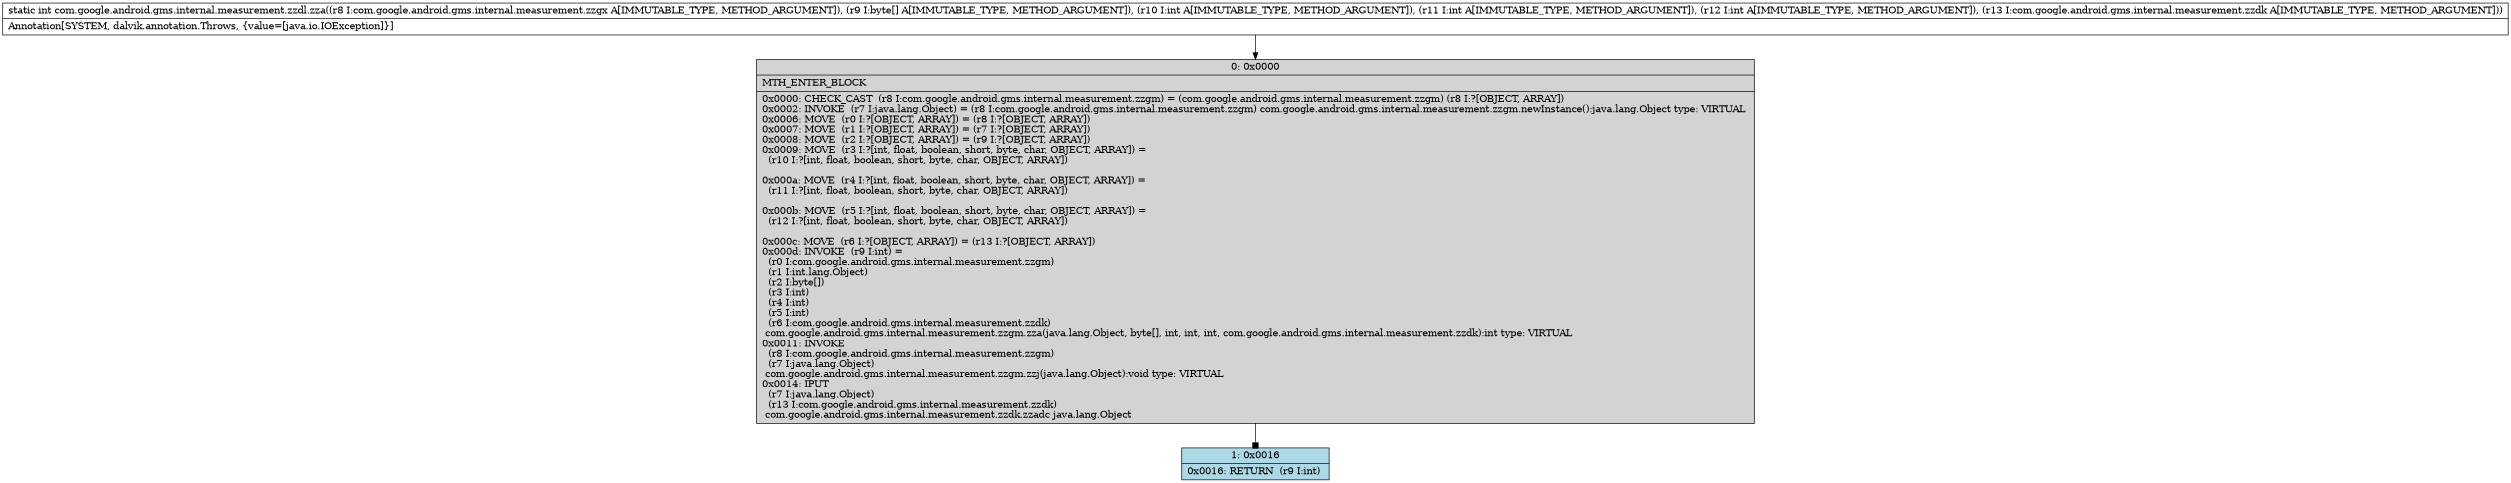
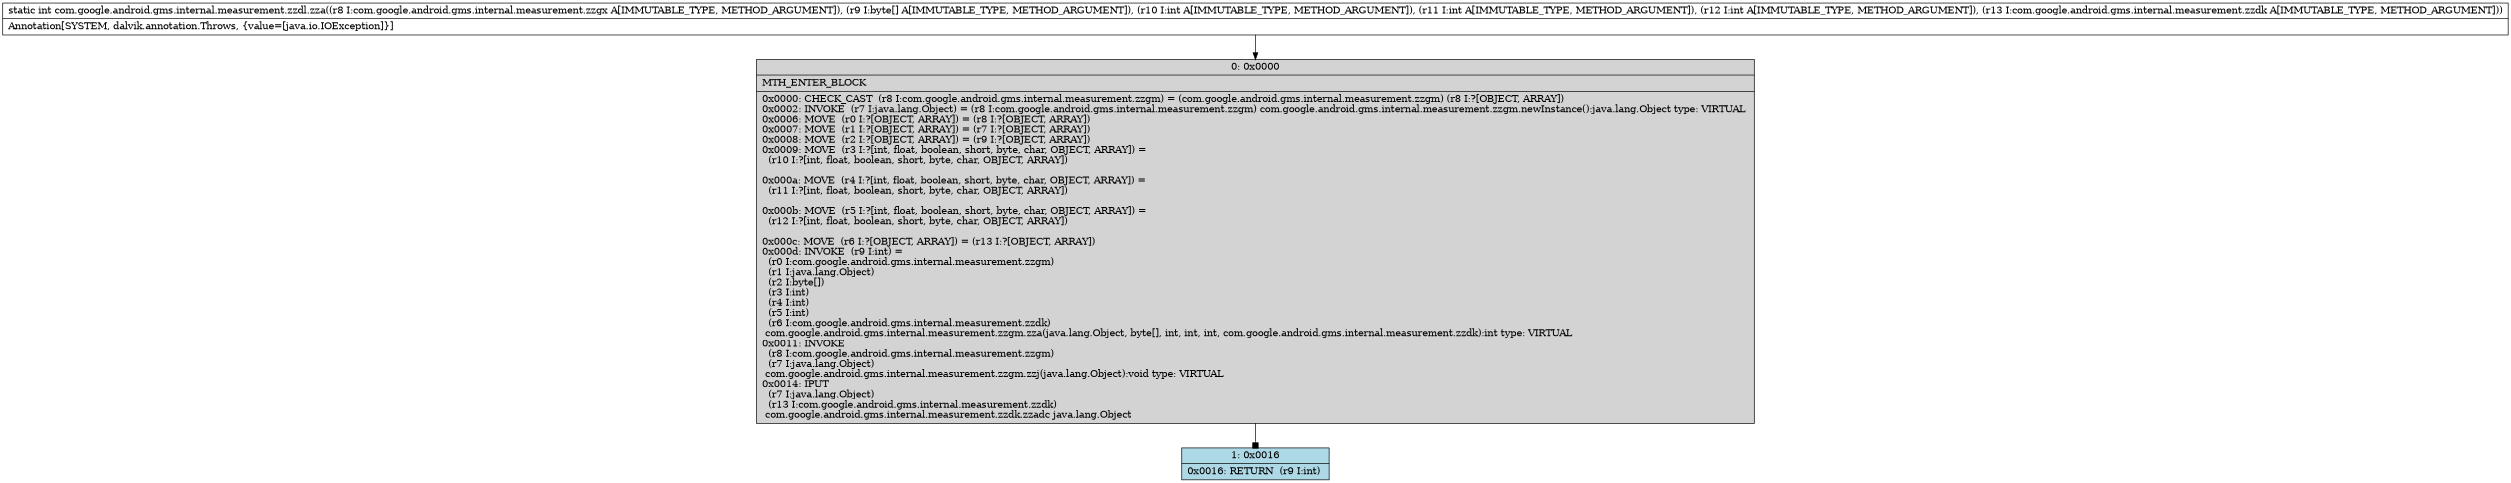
node "0: 0x0000": text "(r1 I:int.lang.Object)" -> "(r1 I:java.lang.Object)"
